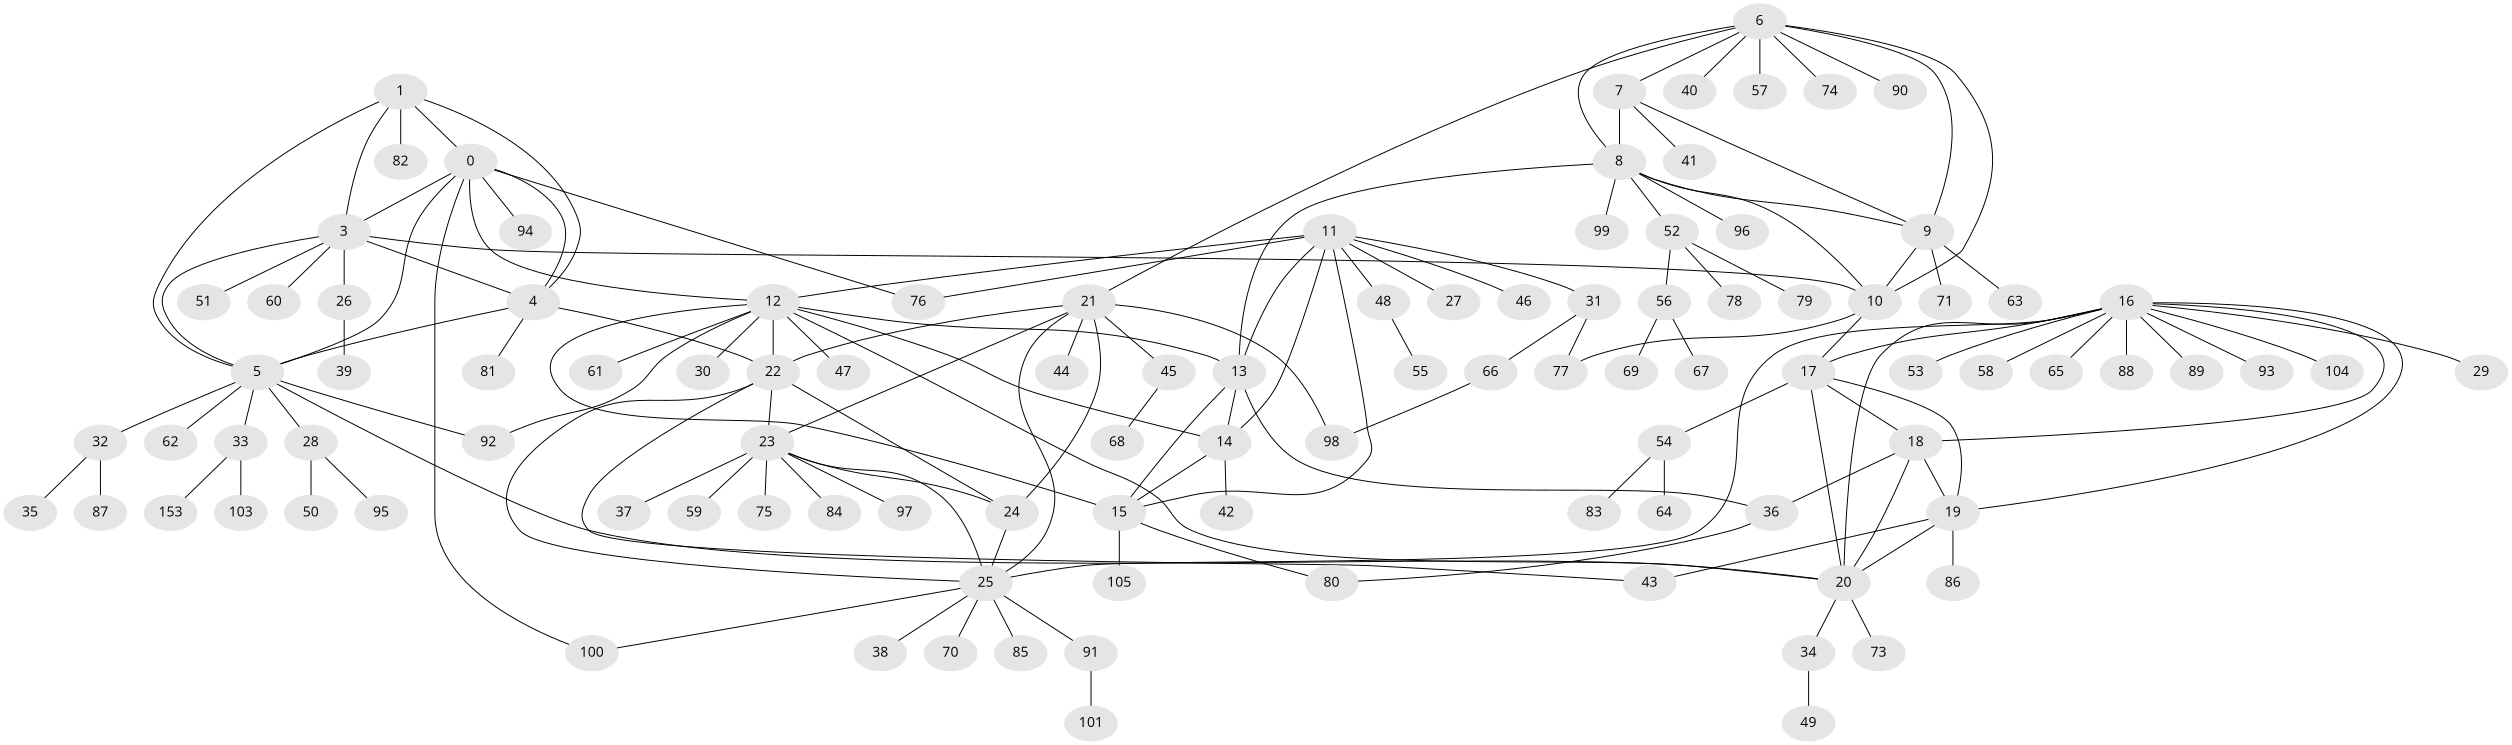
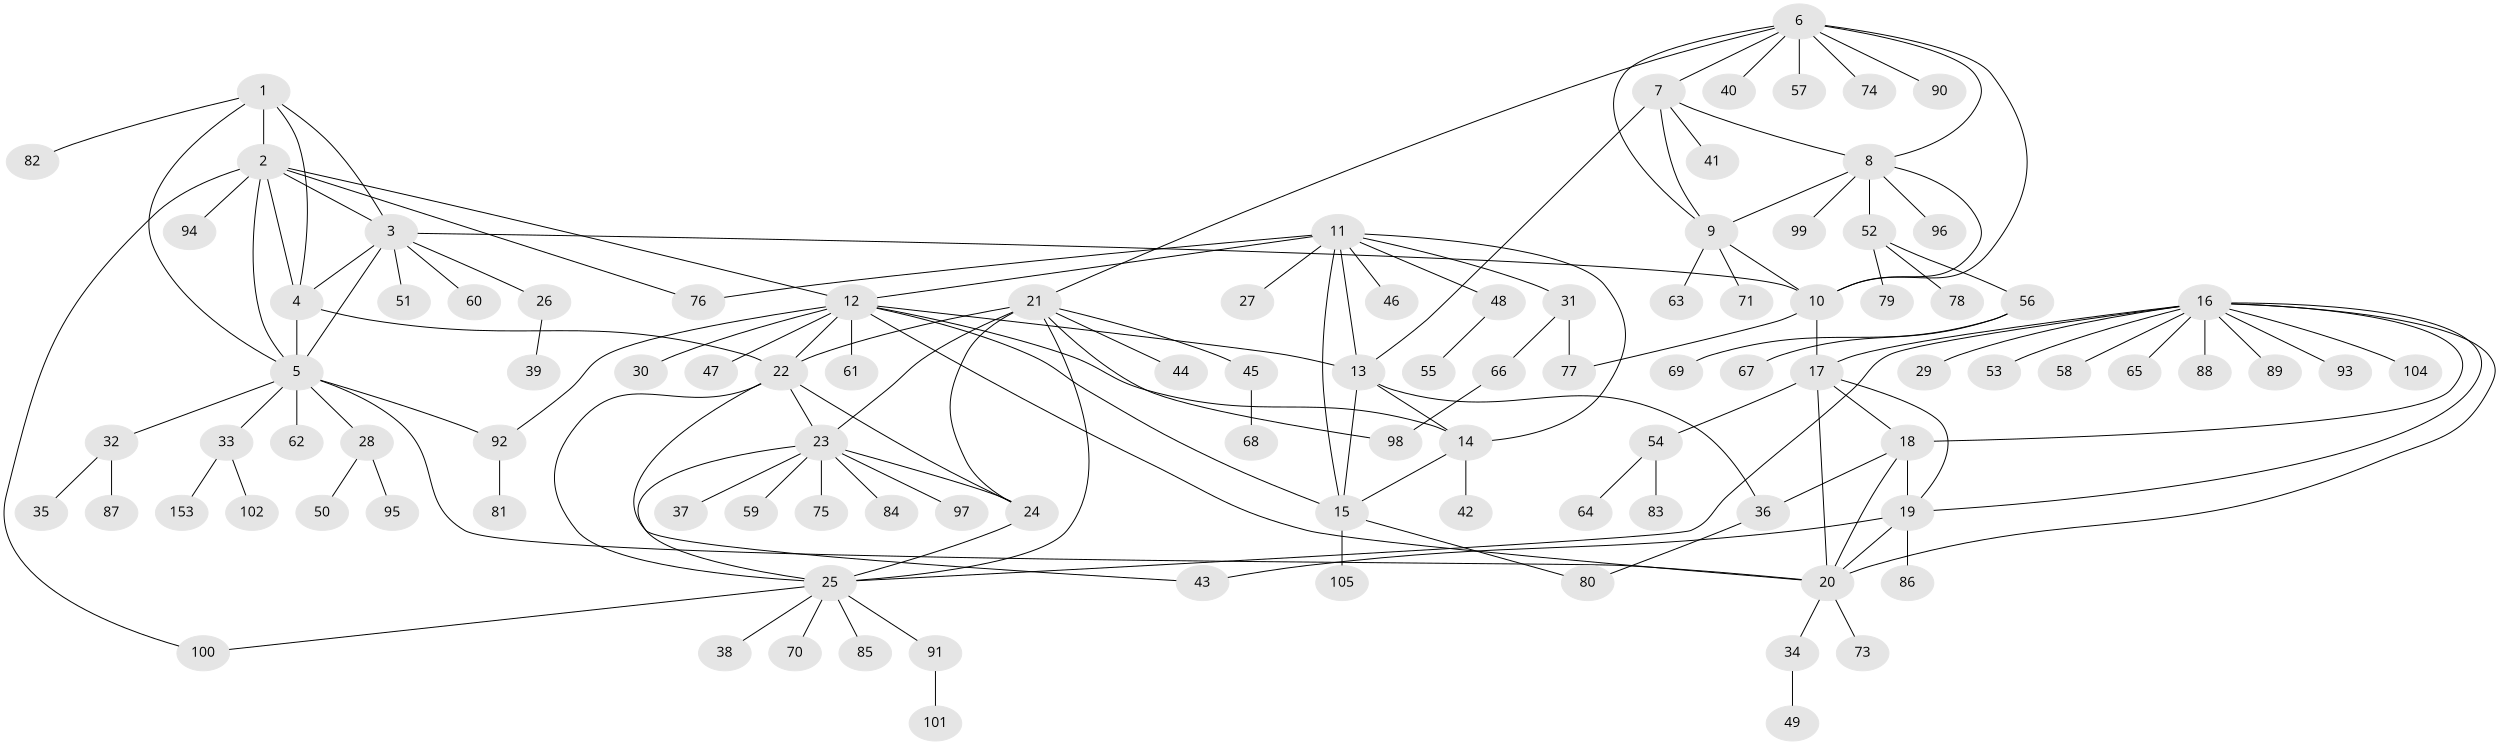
node "0": label "0" -> "2"
edge "8" -- "13": now "7" -- "13"
edge "4" -- "81": now "92" -- "81"
node "103": label "103" -> "102"
